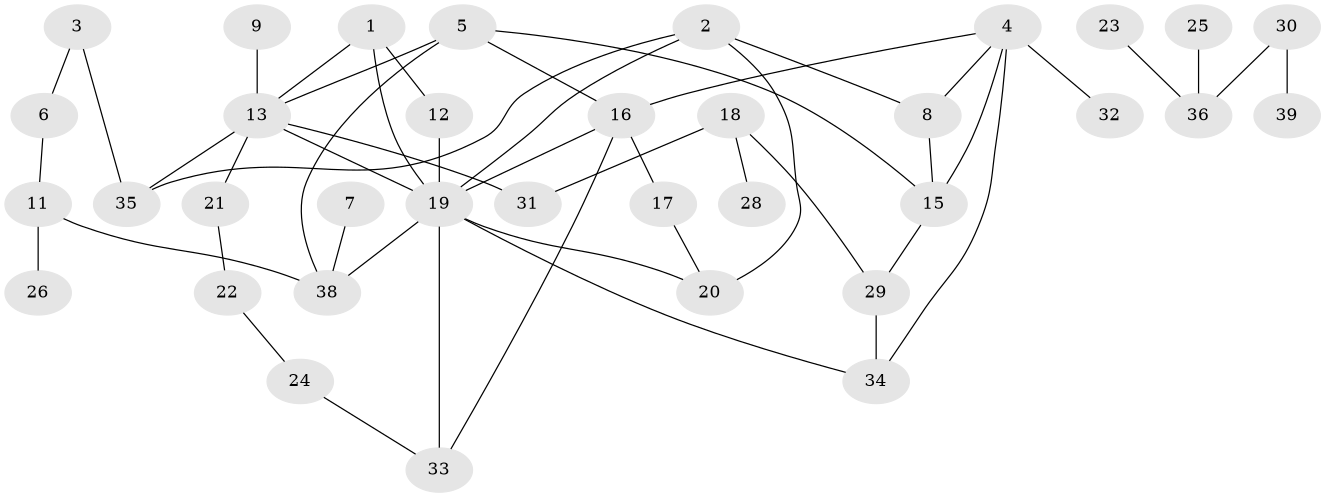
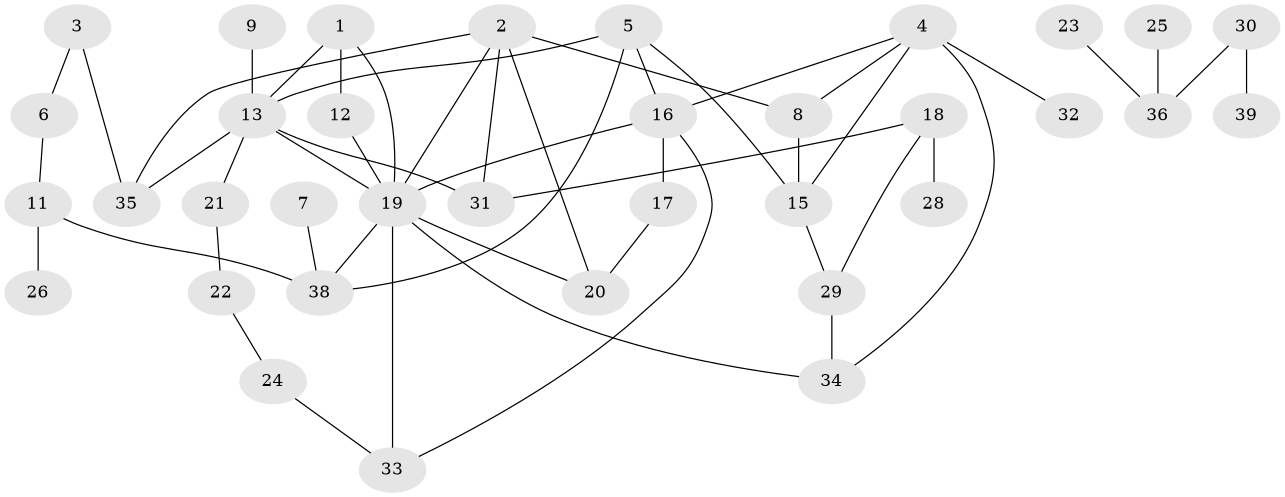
edge "2" -- "31": added
